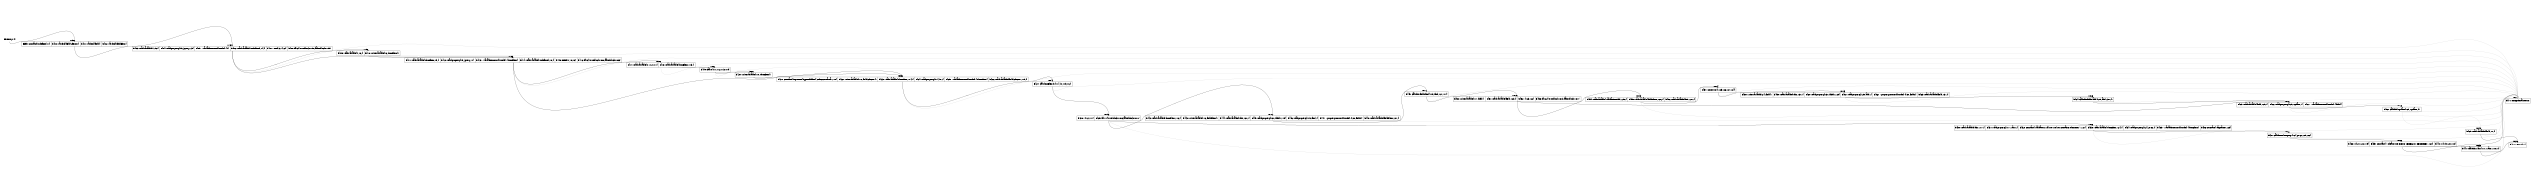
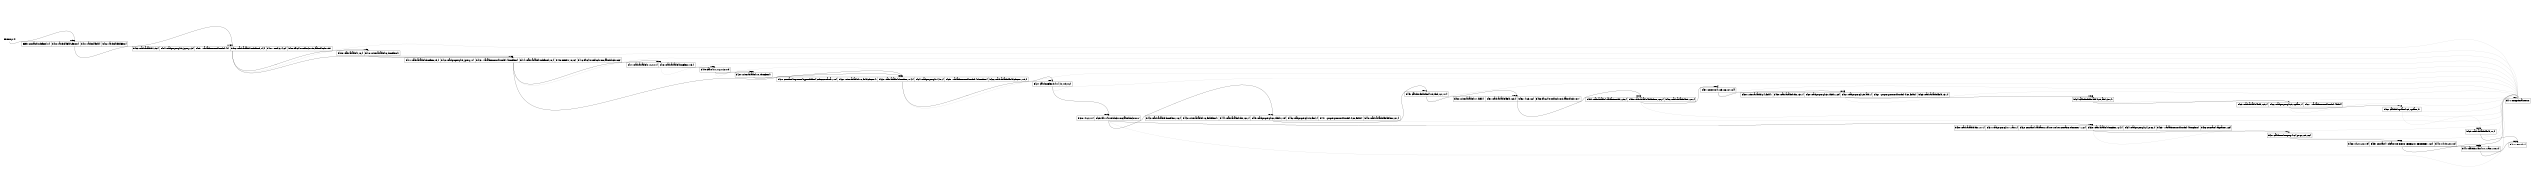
edge "5450: write-variable[v17,'field']*" -> "5465: read-variable['field',v25,-]": removed
